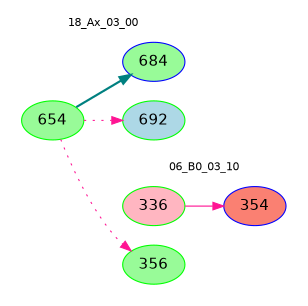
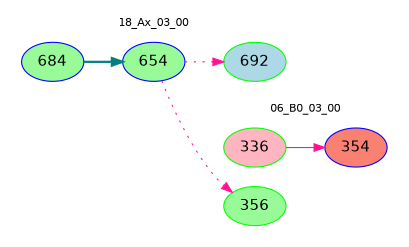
edge "654" -> "684": reversed
node "654": color green -> blue
cluster "06_B0_03_10": label "06_B0_03_10" -> "06_B0_03_00"
